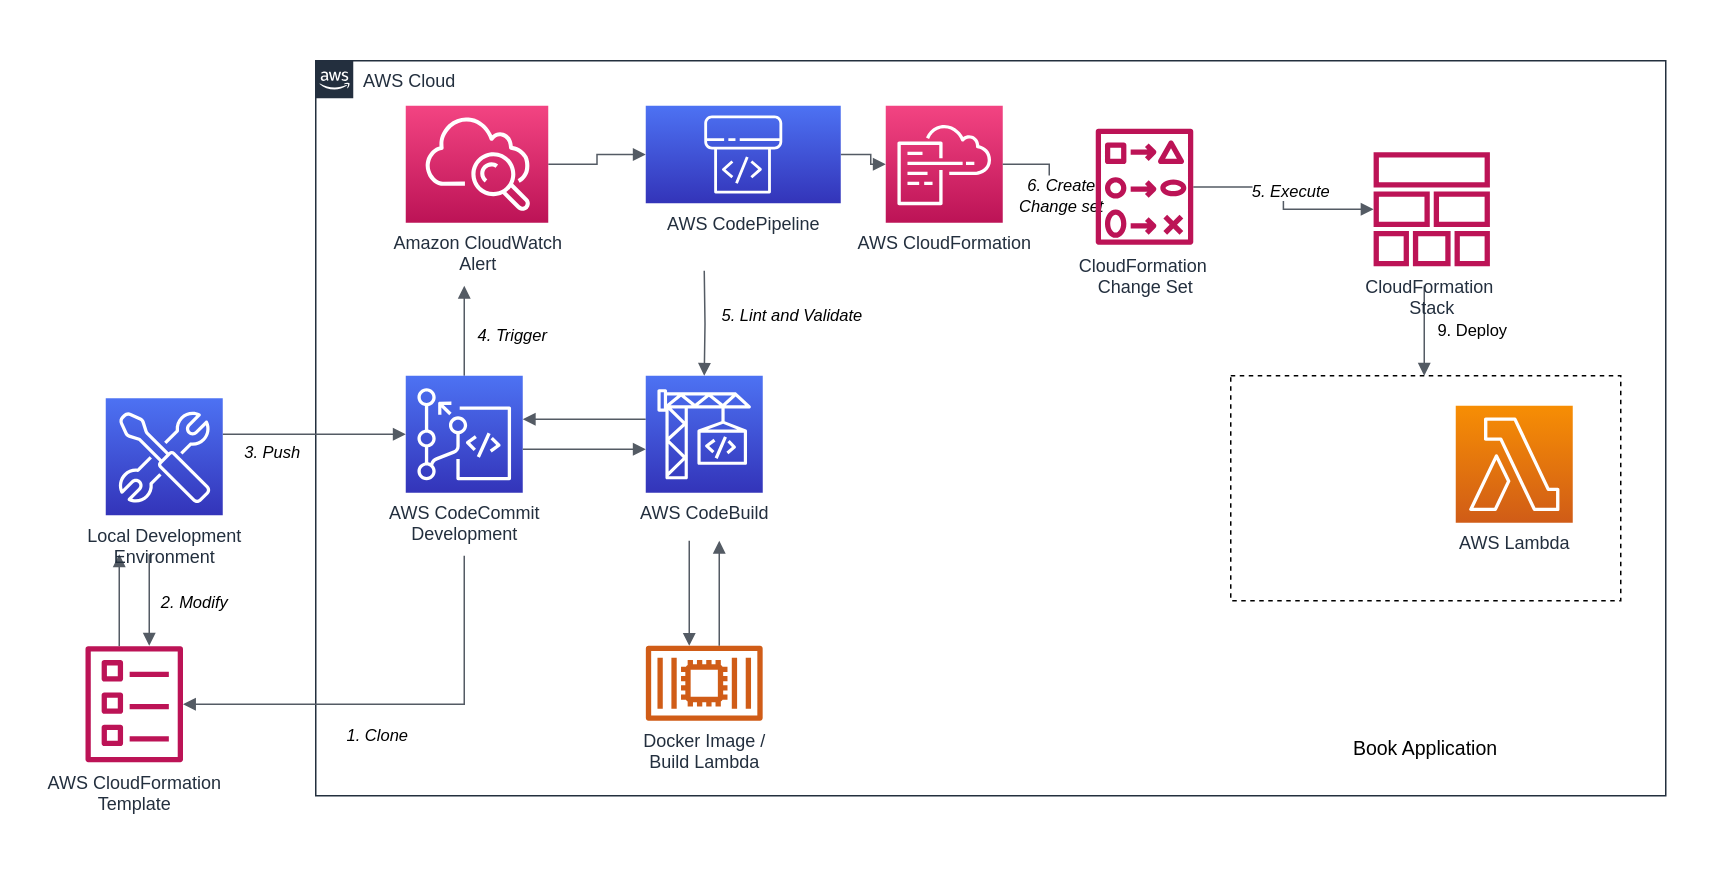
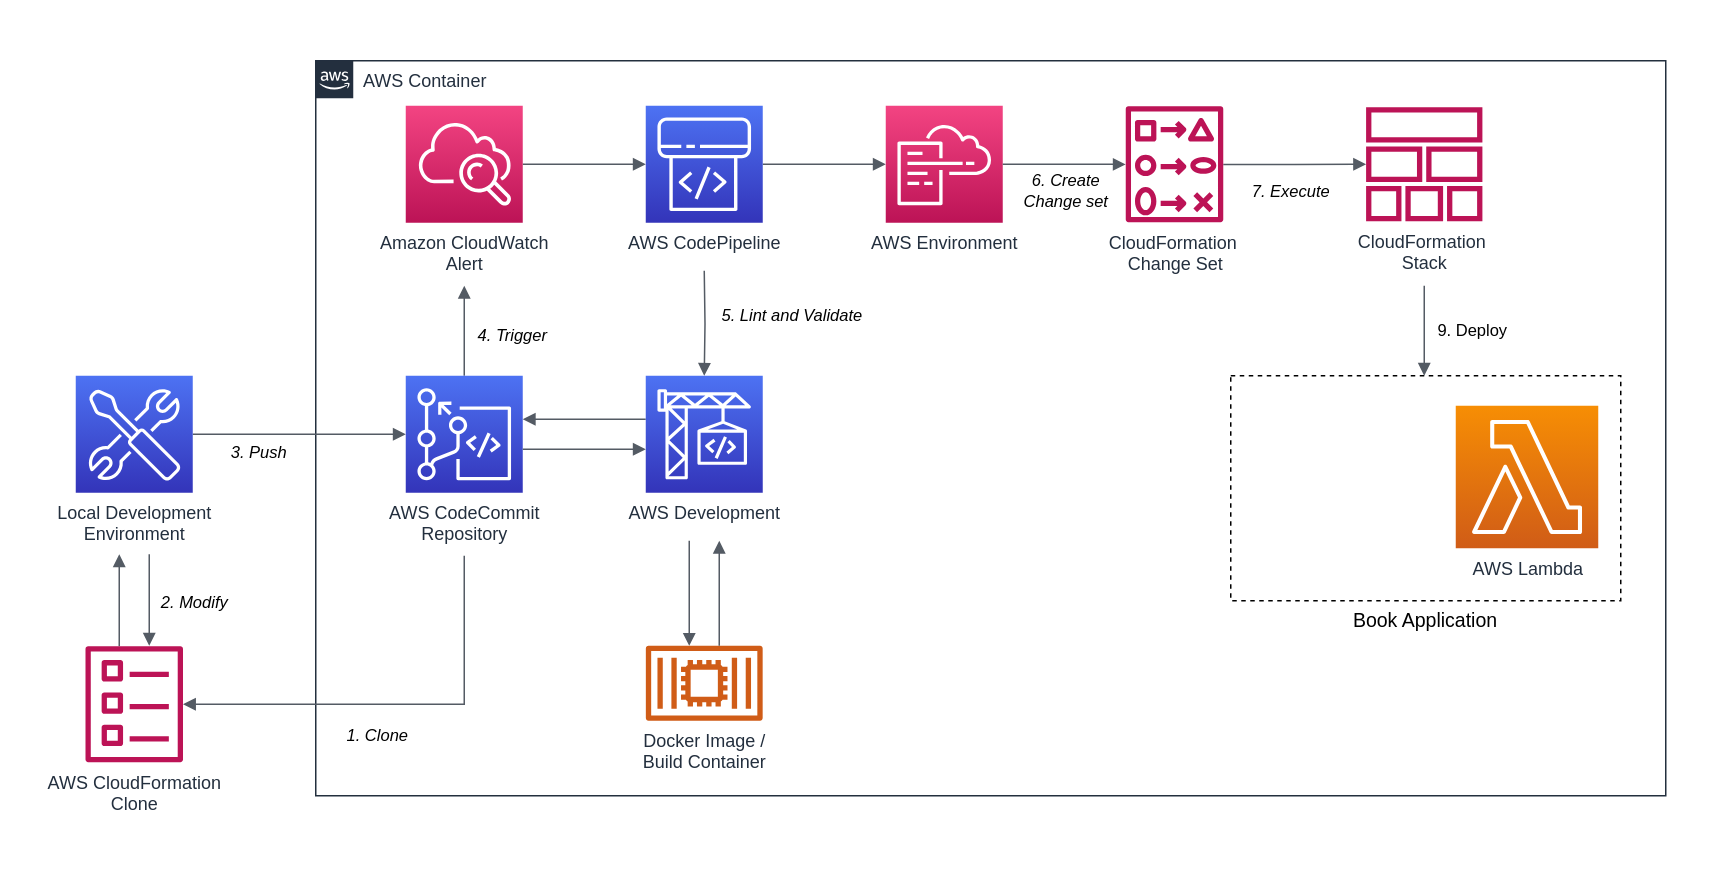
node "AWS Cloud": label "AWS Cloud" -> "AWS Container"
node "AWS CodePipeline": size 195x98 -> 117x117
node "Amazon CloudWatch Alert": size 143x117 -> 117x117
node "CloudFormation Change Set": moved (1145, 187) -> (1175, 164)
node "5. Execute": label "5. Execute" -> "7. Execute"
node "CloudFormation Stack": moved (1432, 209) -> (1424, 164)
node "AWS CloudFormation": label "AWS CloudFormation" -> "AWS Environment"
node "Local Development Environment": moved (164, 457) -> (134, 434)
node "AWS Lambda": size 117x117 -> 143x143
node "AWS CodeBuild": label "AWS CodeBuild" -> "AWS Development"
node "AWS CodeCommit Development": label "AWS CodeCommit Development" -> "AWS CodeCommit Repository"
node "Book Application": moved (1426, 748) -> (1426, 620)
node "Docker Image / Build Lambda": label "Docker Image / Build Lambda" -> "Docker Image / Build Container"
node "AWS CloudFormation Template": label "AWS CloudFormation Template" -> "AWS CloudFormation Clone"
